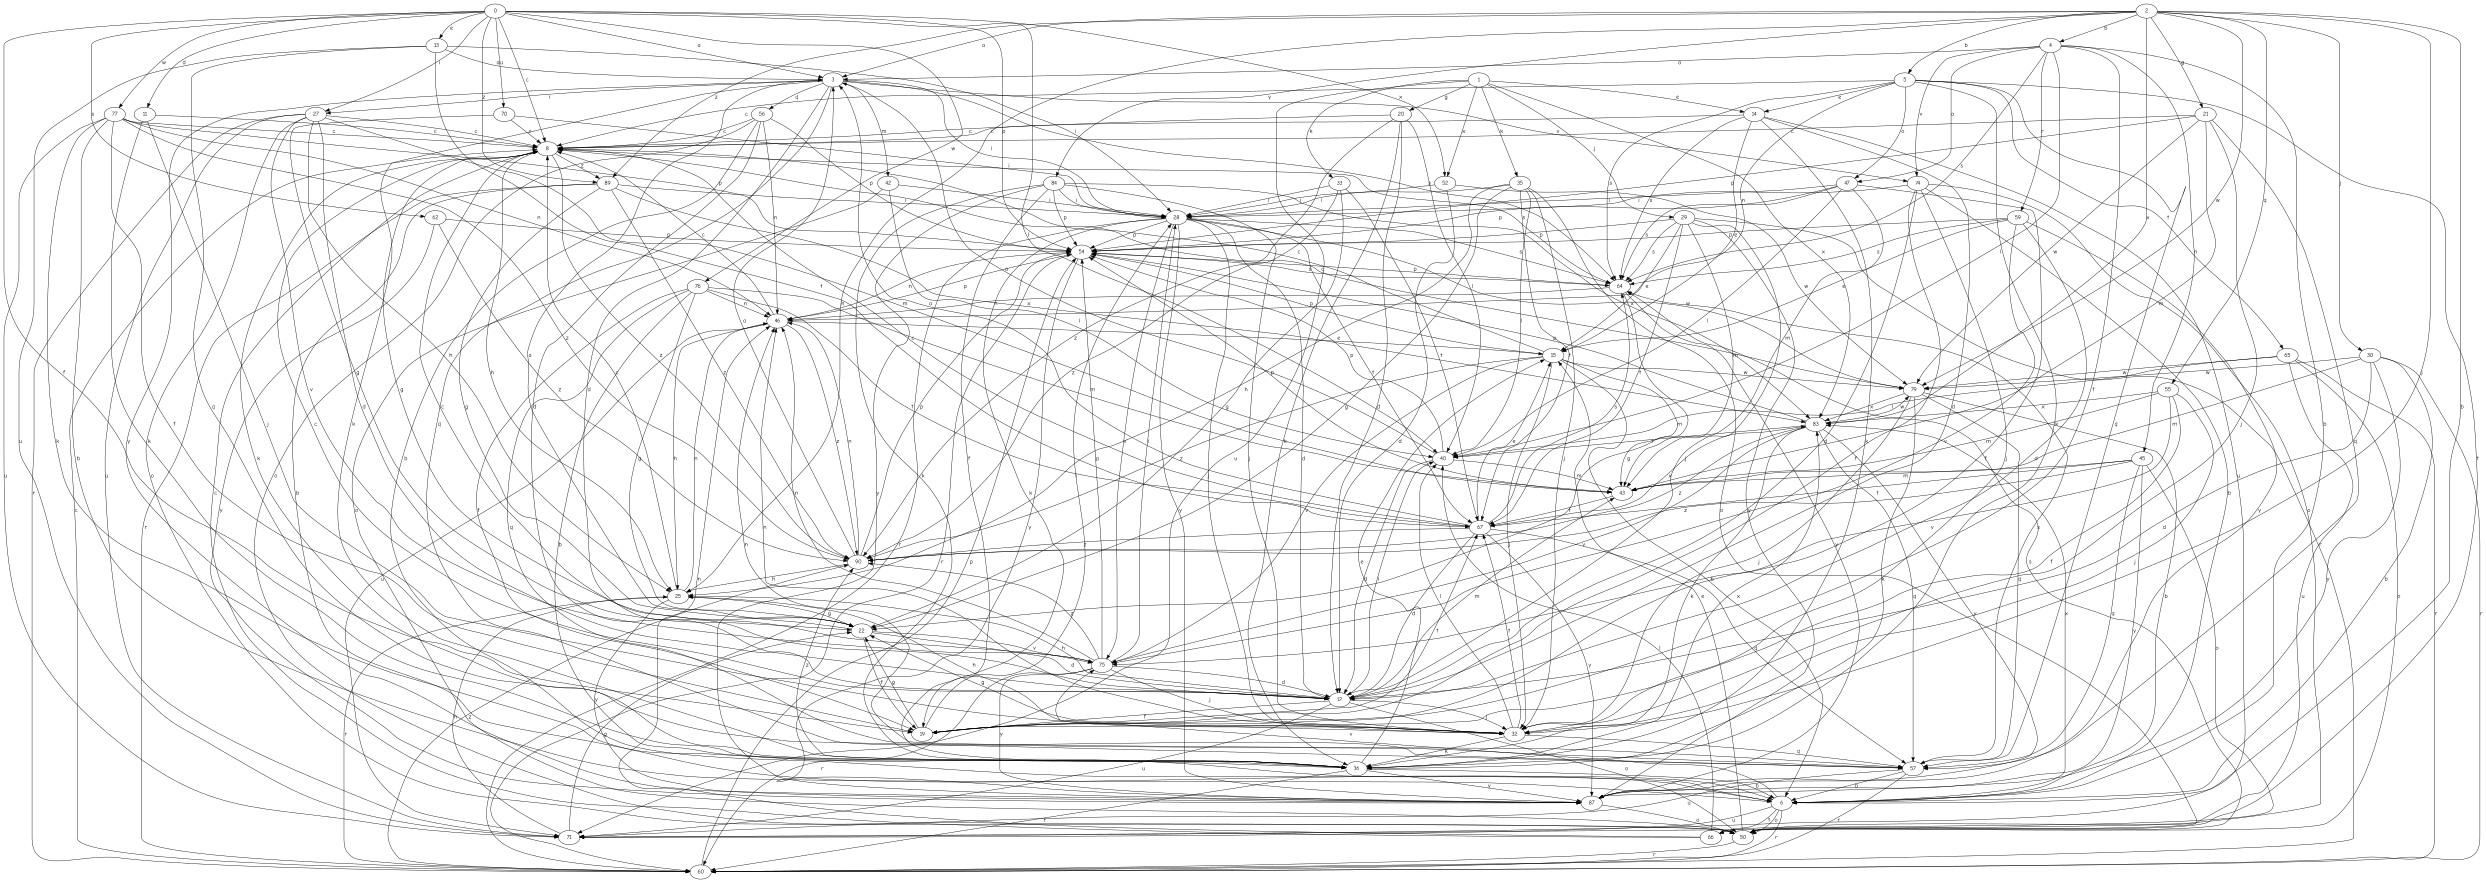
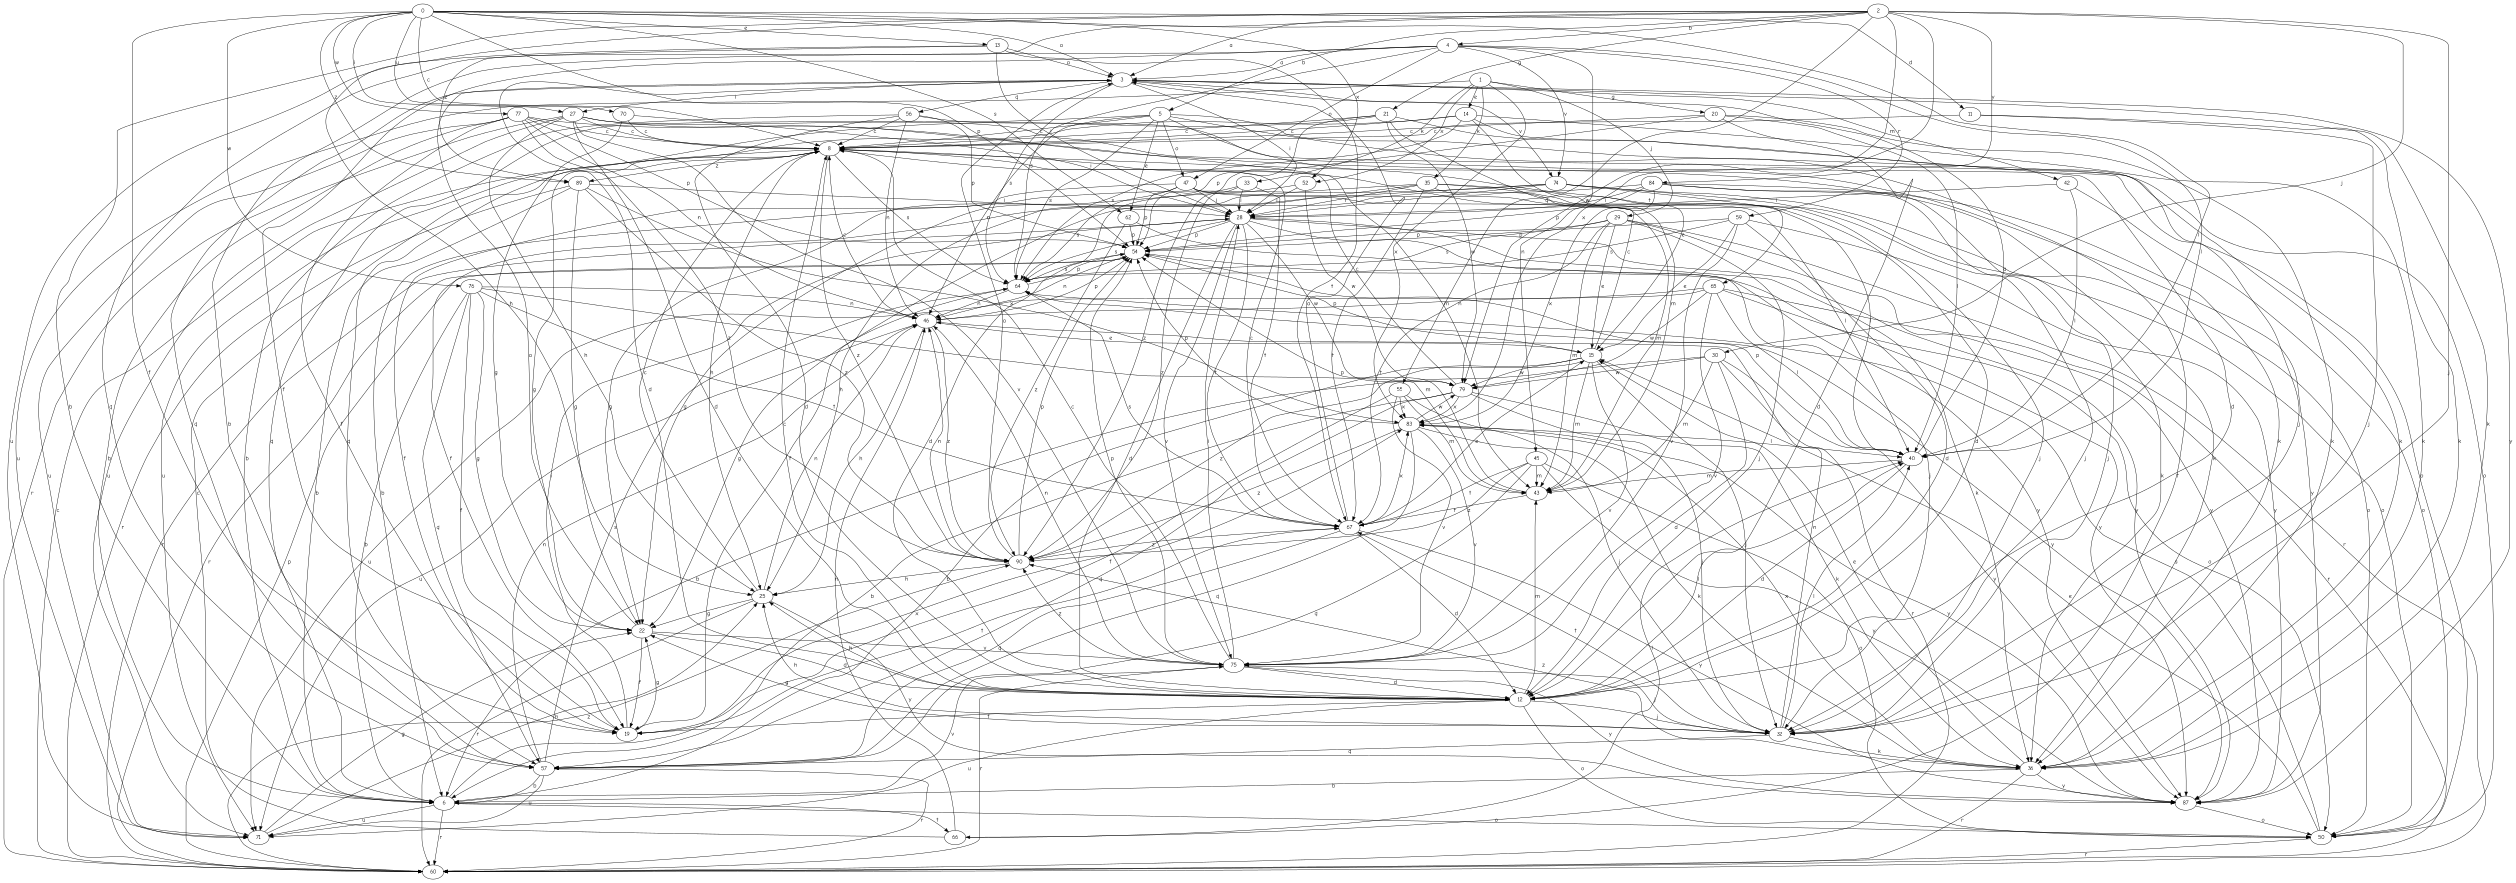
edge "5" -> "14": now "5" -> "62"
edge "65" -> "46": added, label "n"
edge "65" -> "75": added, label "v"
